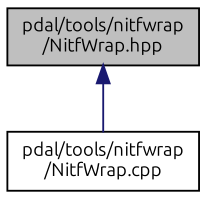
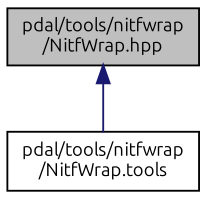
node "pdal/tools/nitfwrap /NitfWrap.cpp": label "pdal/tools/nitfwrap /NitfWrap.cpp" -> "pdal/tools/nitfwrap /NitfWrap.tools"
